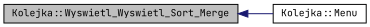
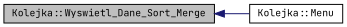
node "Kolejka::Wyswietl_Wyswietl_Sort_Merge": label "Kolejka::Wyswietl_Wyswietl_Sort_Merge" -> "Kolejka::Wyswietl_Dane_Sort_Merge"
